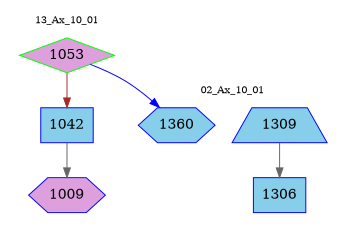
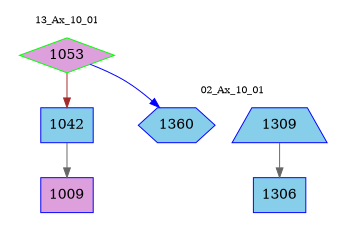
node "1009": shape hexagon -> box
